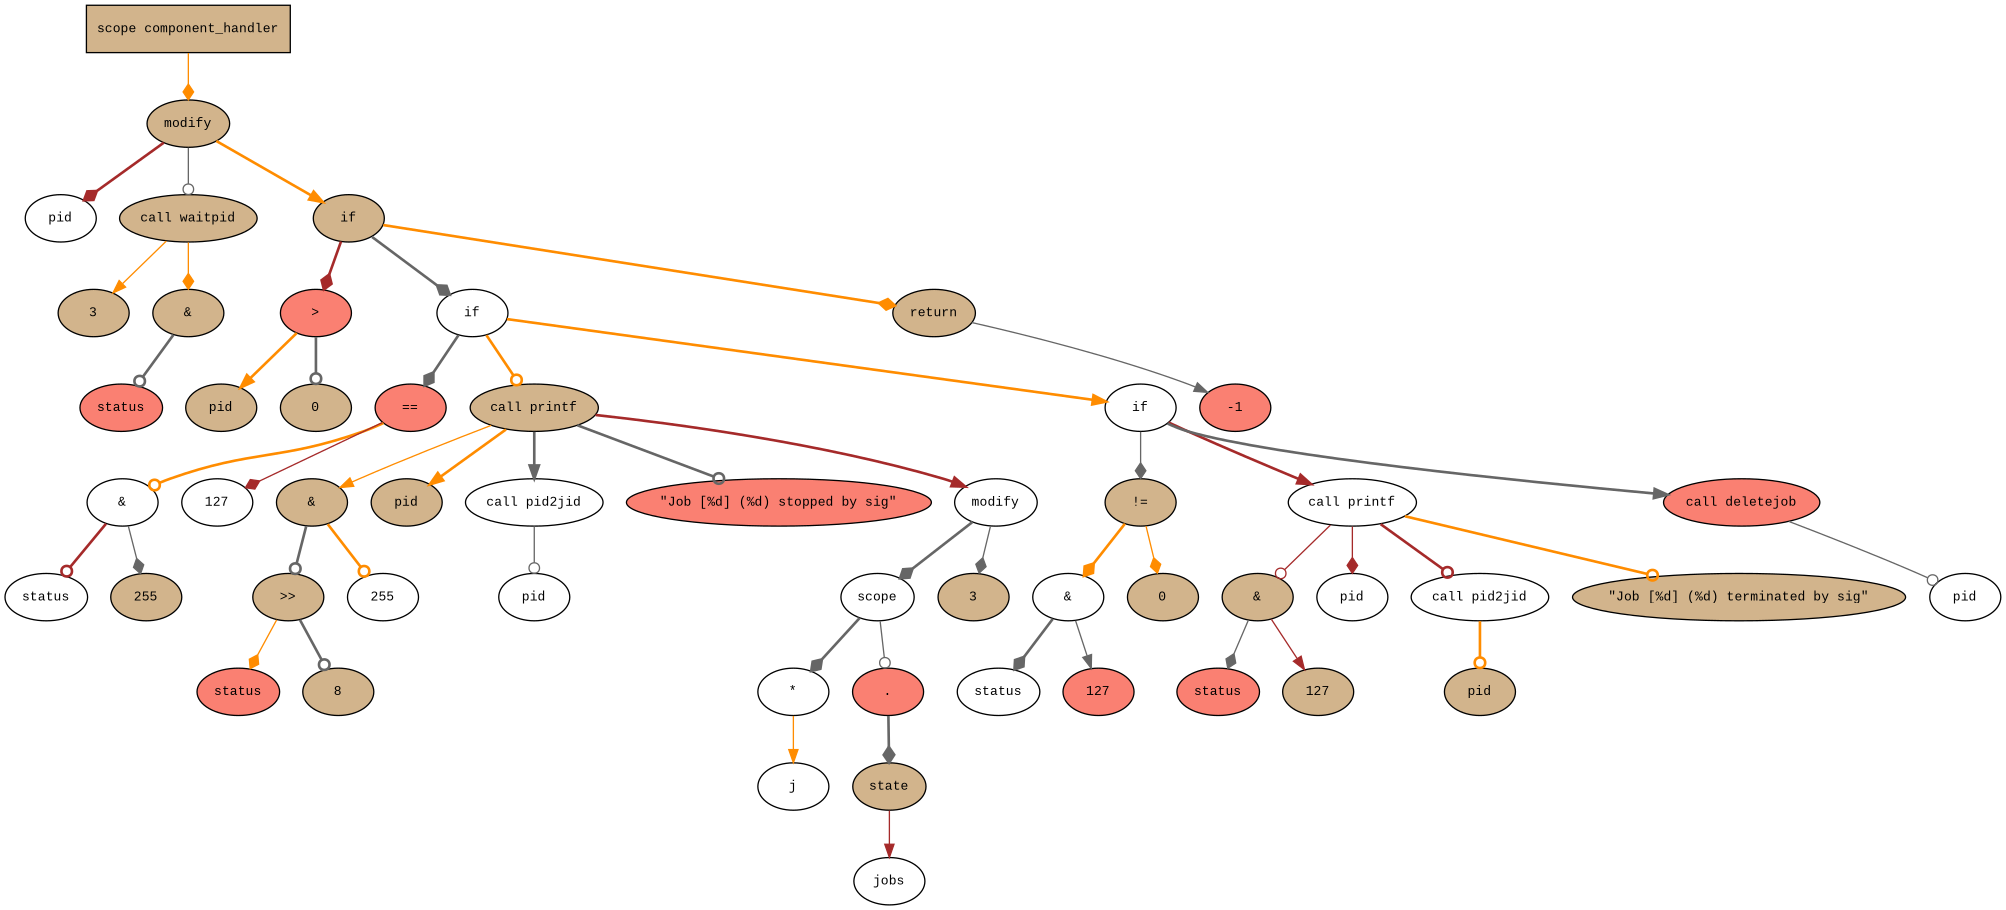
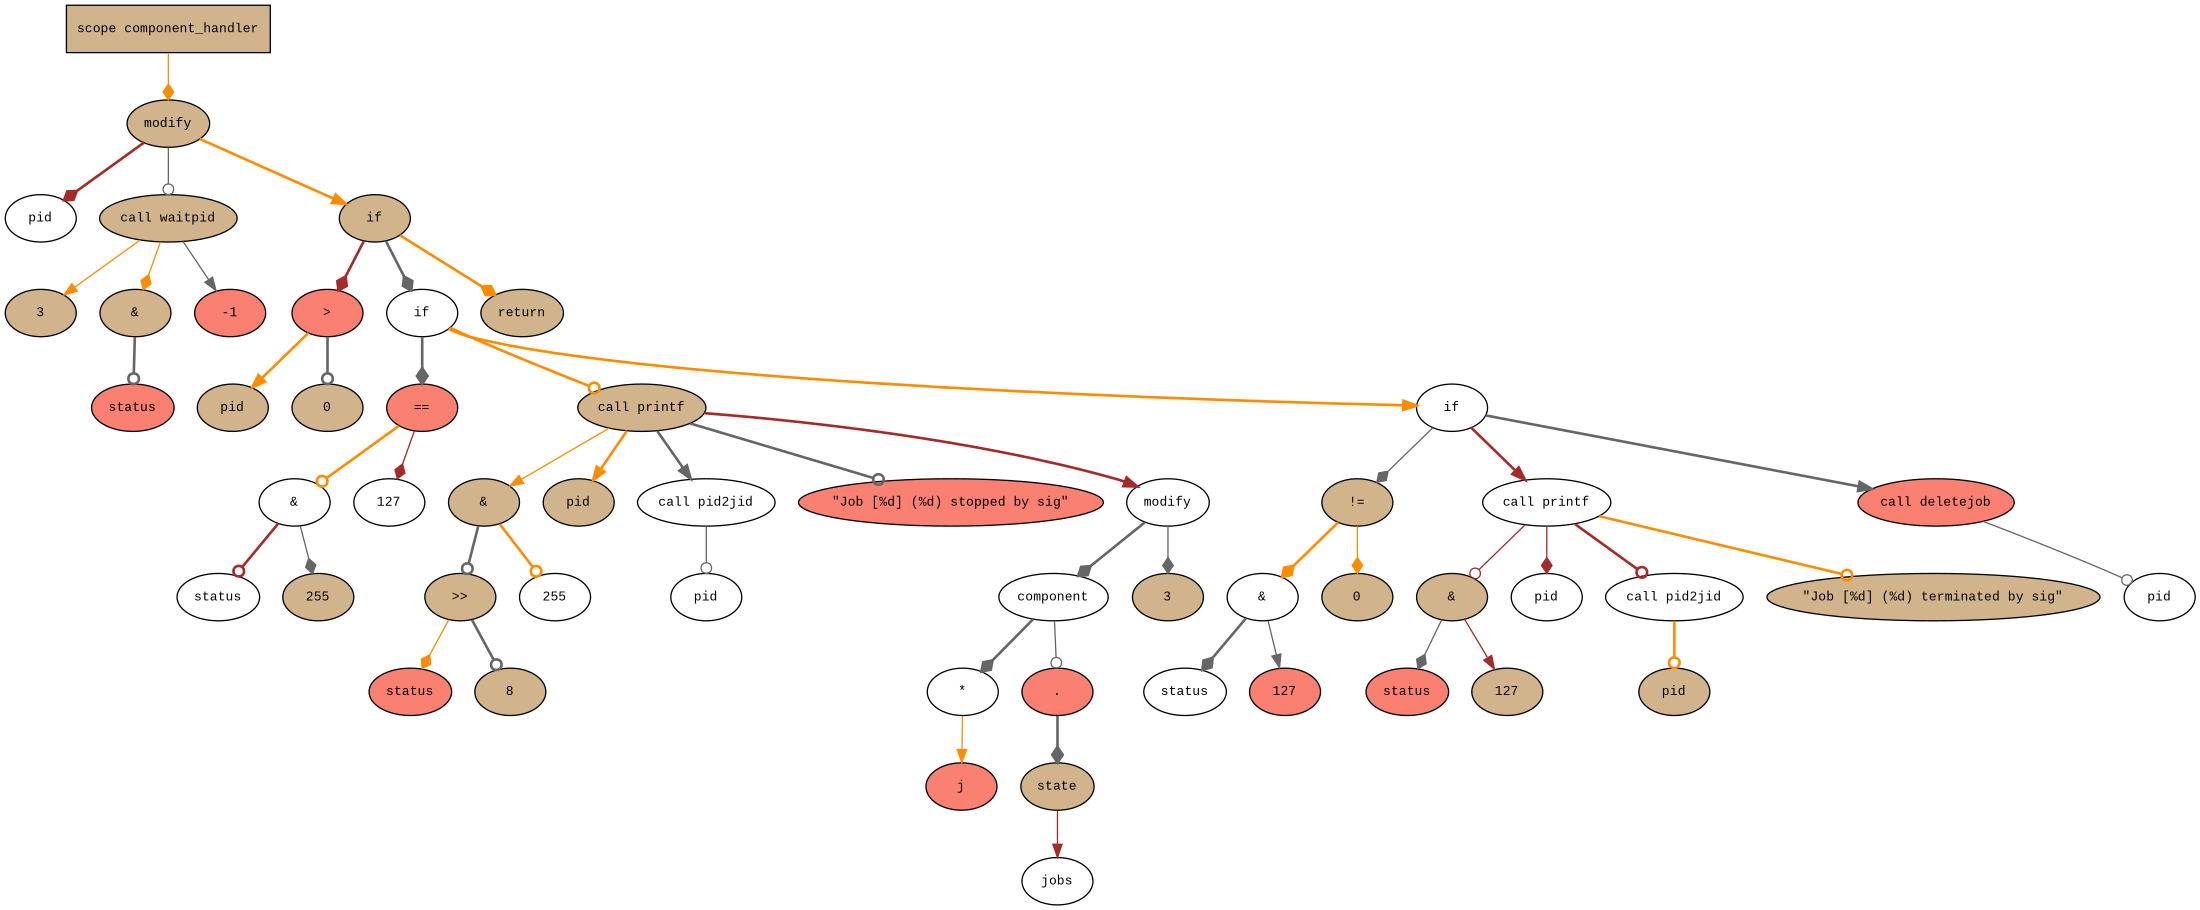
edge "return" -> "-1": now "call waitpid" -> "-1"
node "scope": label "scope" -> "component"
node "j": fillcolor white -> salmon
